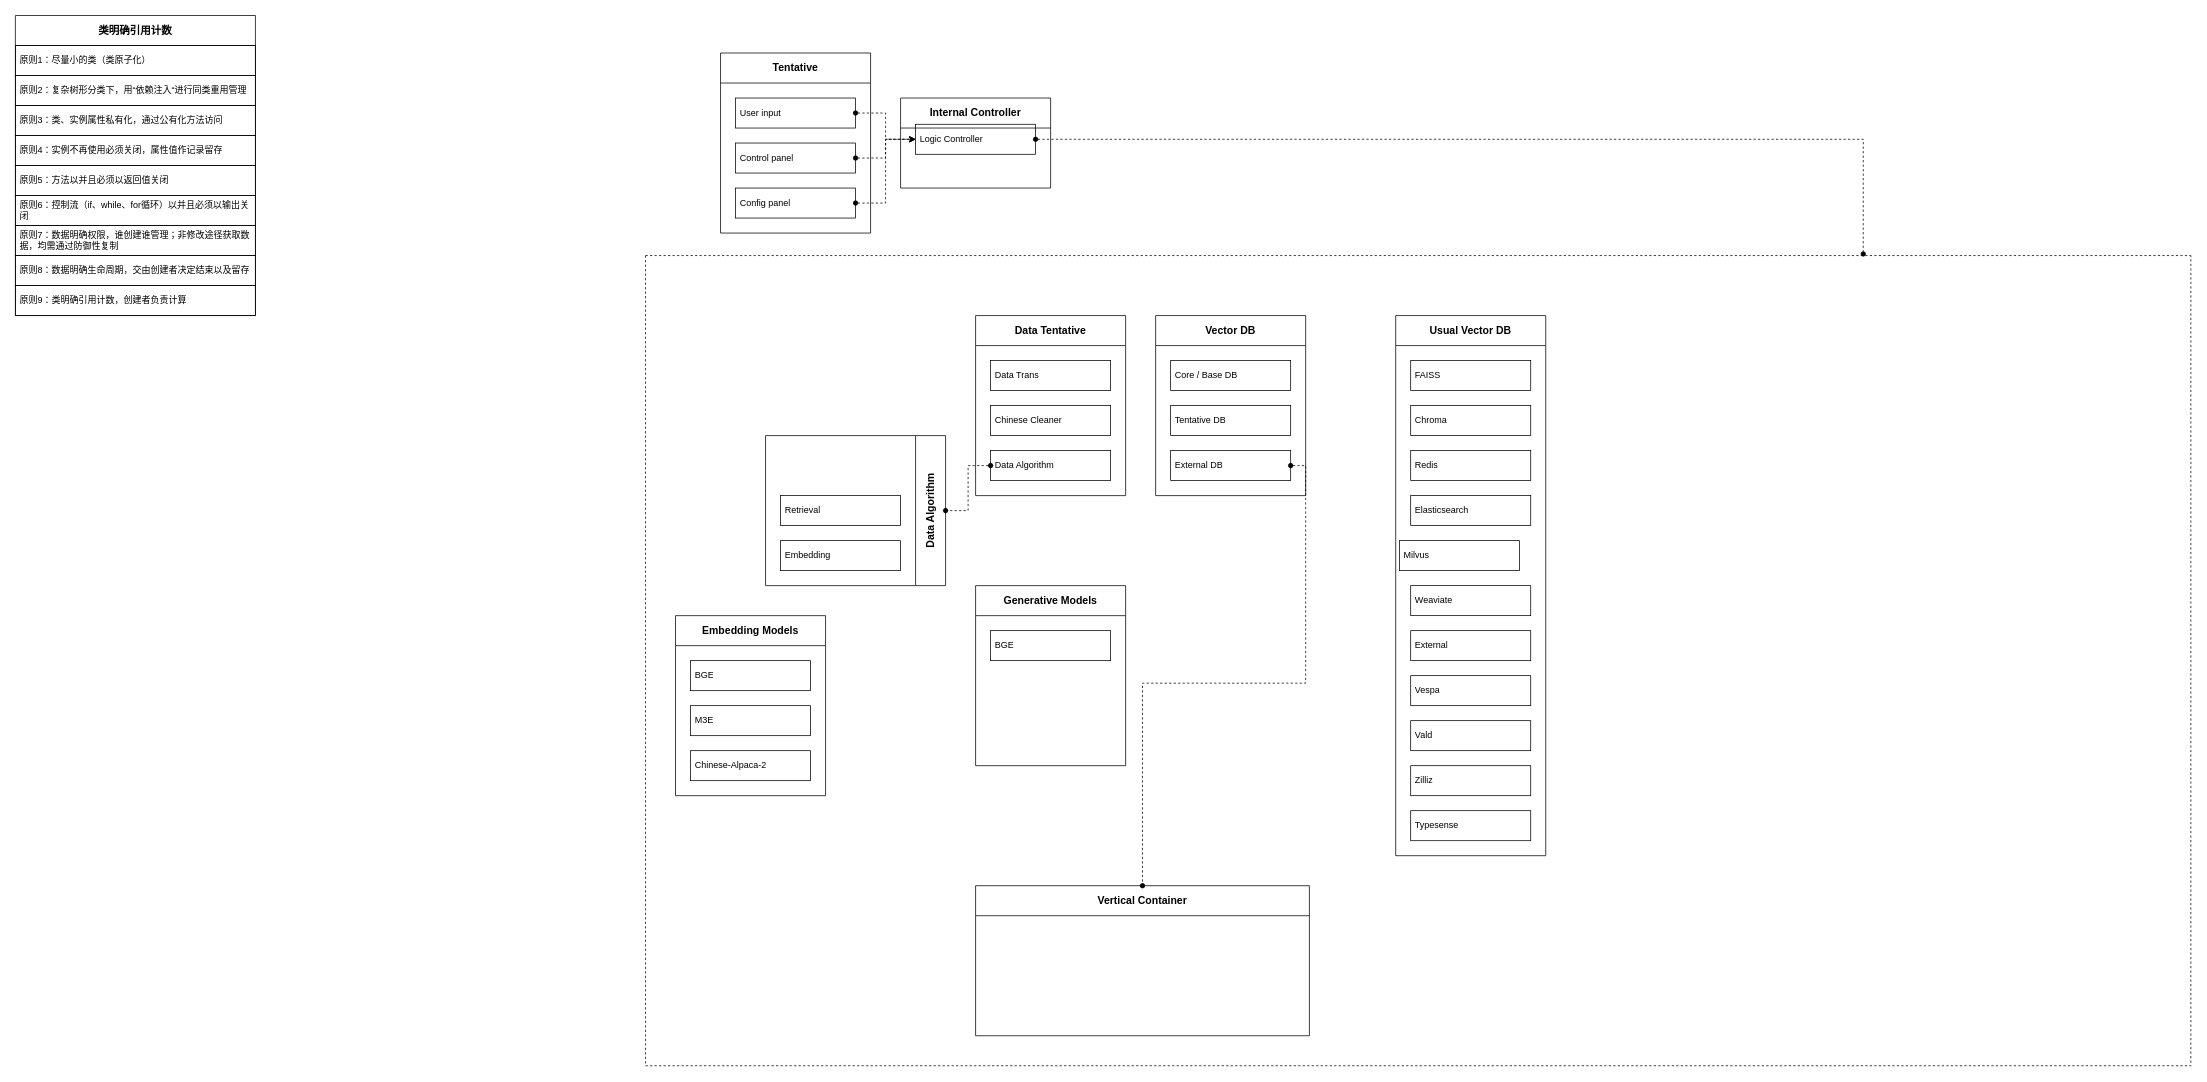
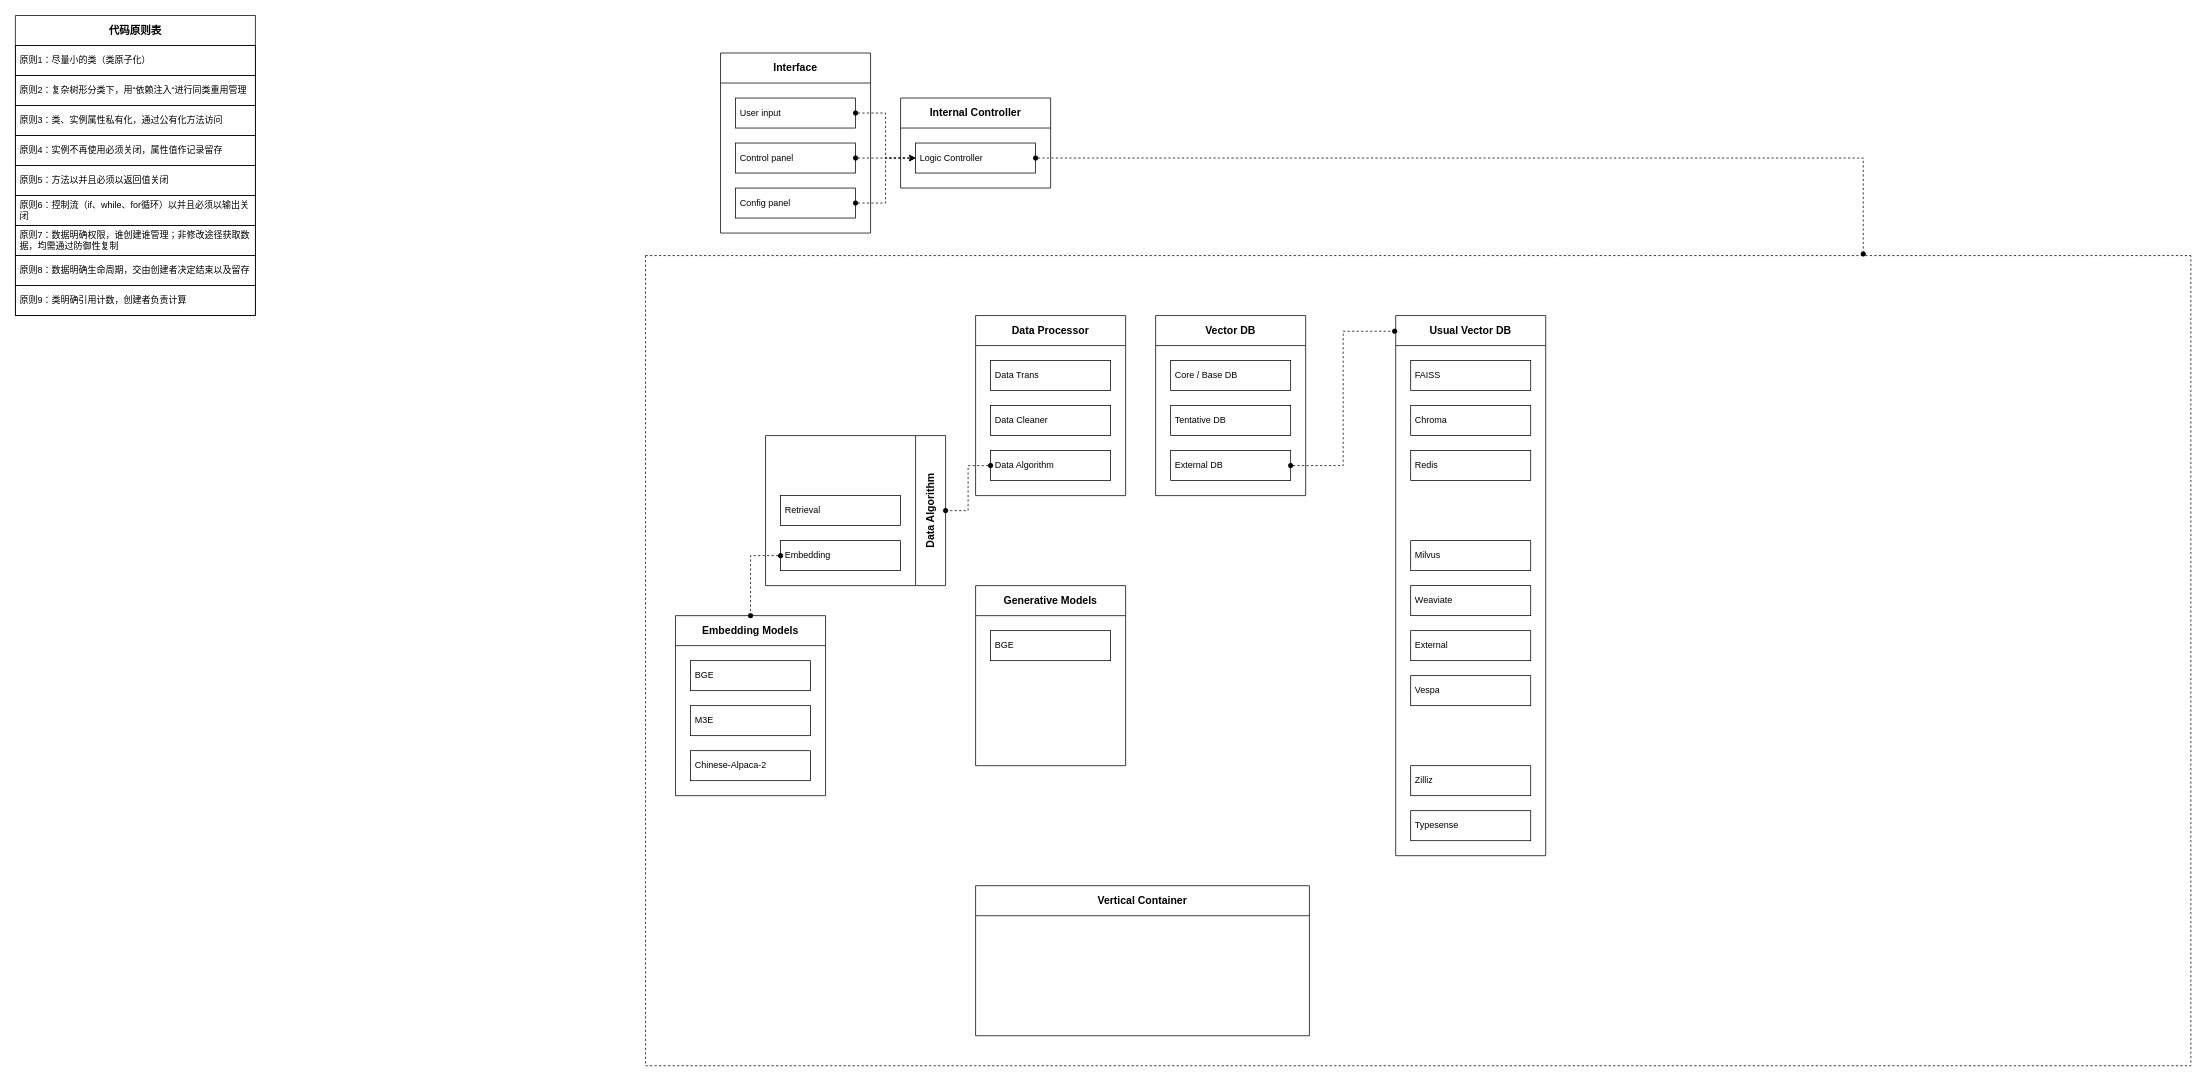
node "类明确引用计数": label "类明确引用计数" -> "代码原则表"
node "Tentative": label "Tentative" -> "Interface"
node "Logic Controller": moved (975, 139) -> (975, 158)
node "Data Tentative": label "Data Tentative" -> "Data Processor"
node "Chinese Cleaner": label "Chinese Cleaner" -> "Data Cleaner"
node "Elasticsearch": removed
node "Milvus": moved (1459, 555) -> (1470, 555)
edge "Embedding" -- "Embedding Models": added
node "Vald": removed
edge "External DB" -- "Vertical Container": now "External DB" -- "Usual Vector DB"
